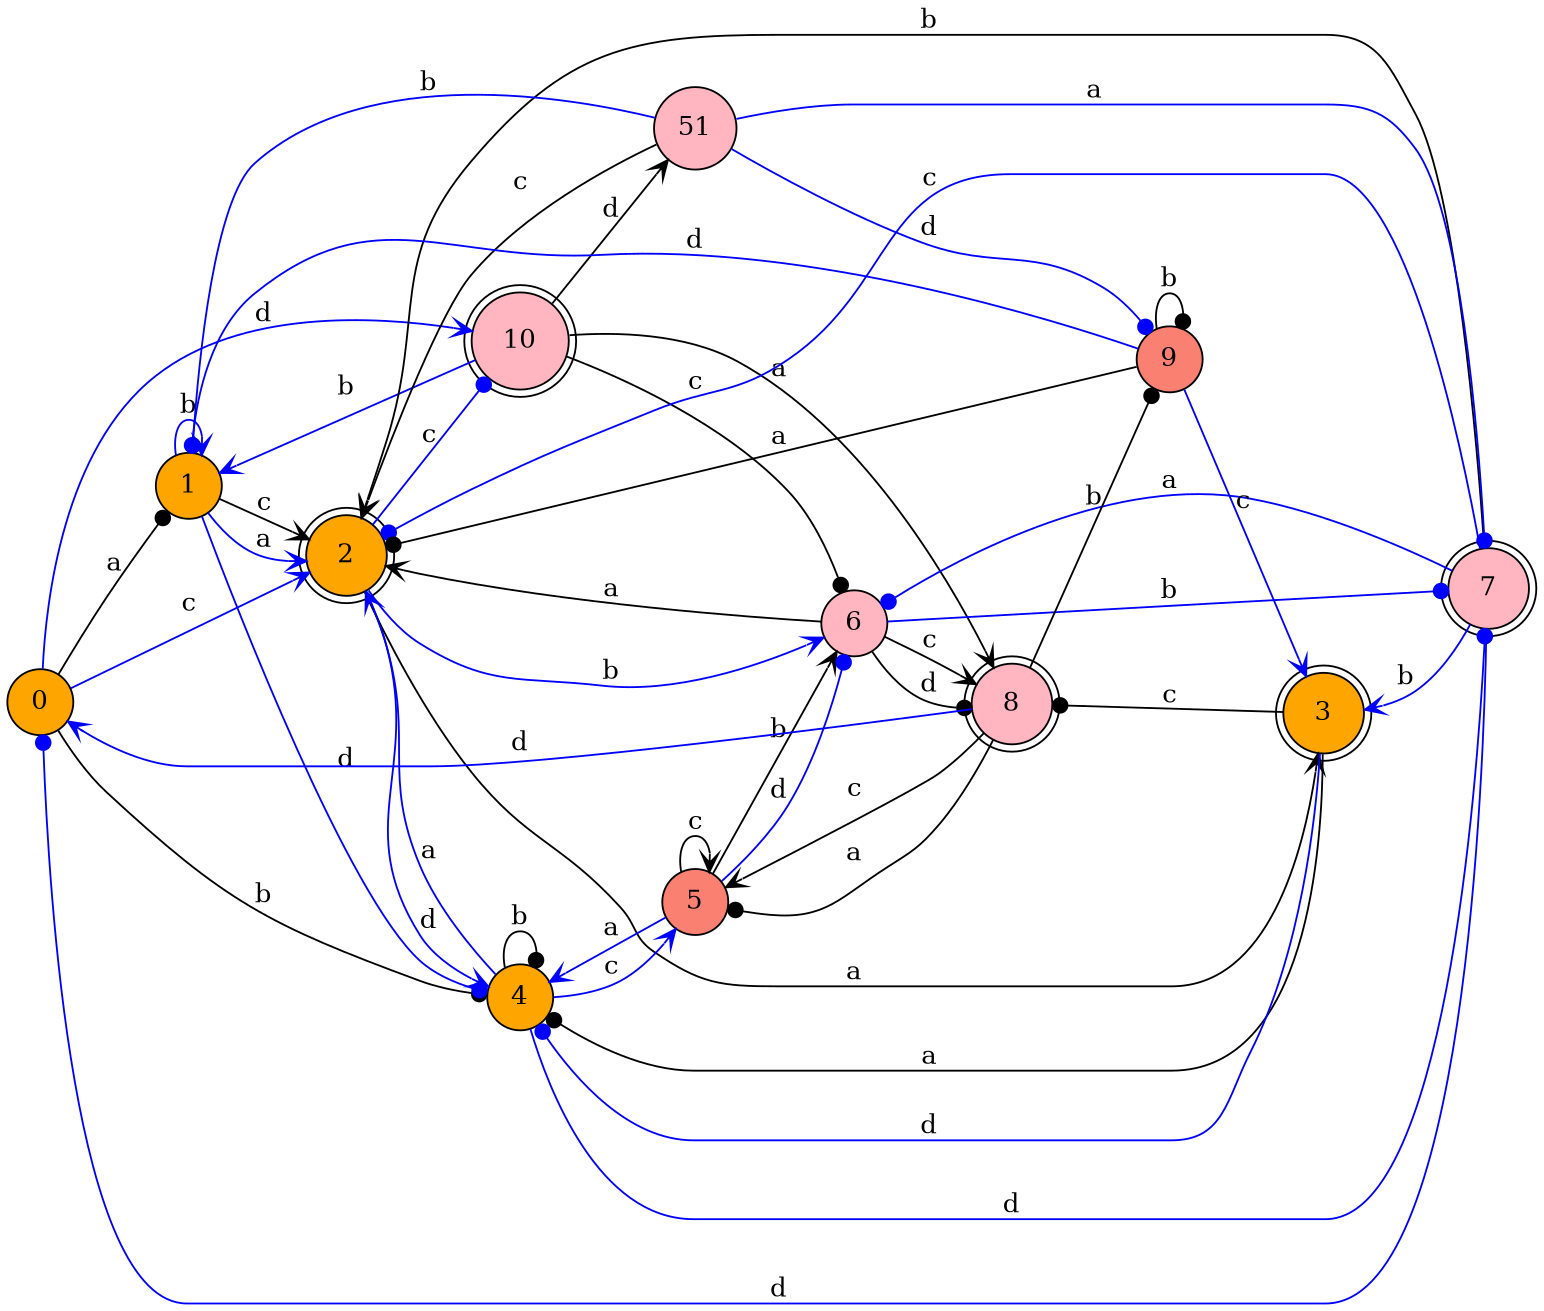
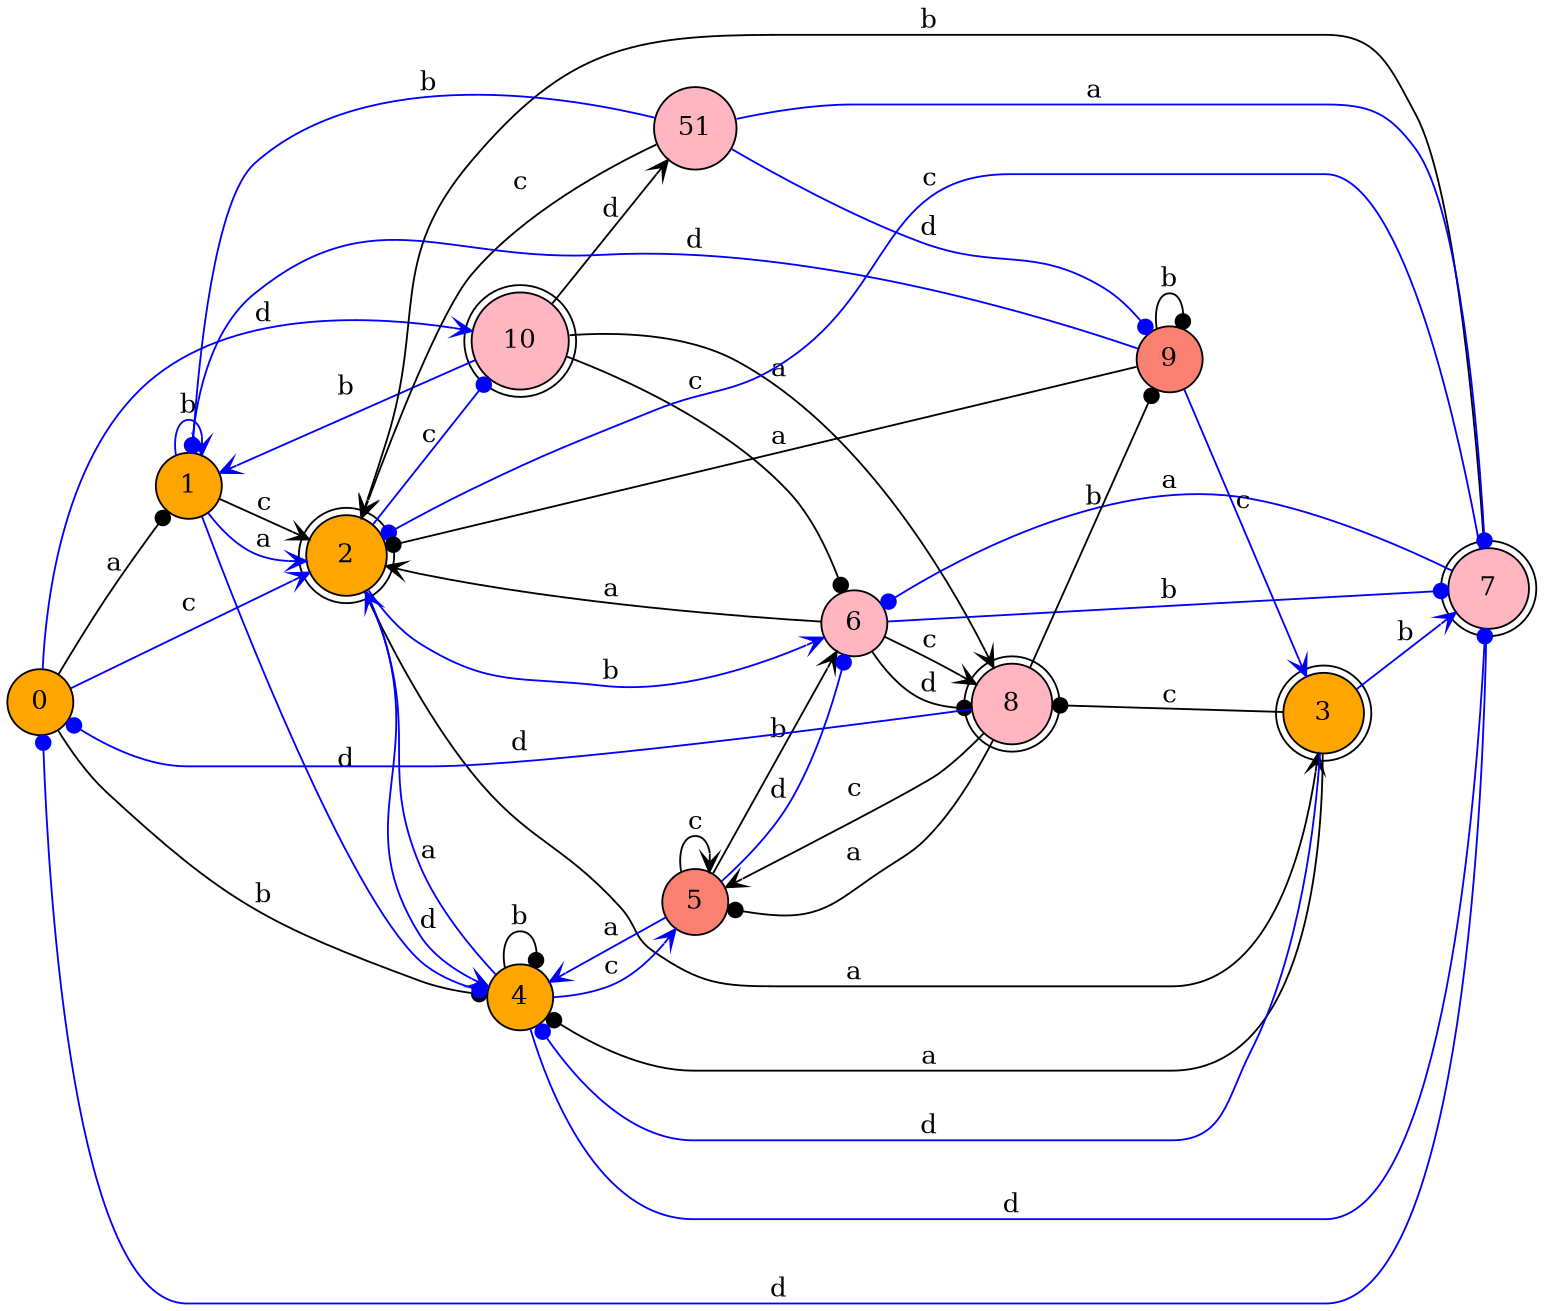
edge "7" -> "3": reversed
edge "8" -> "0": arrowhead vee -> dot
